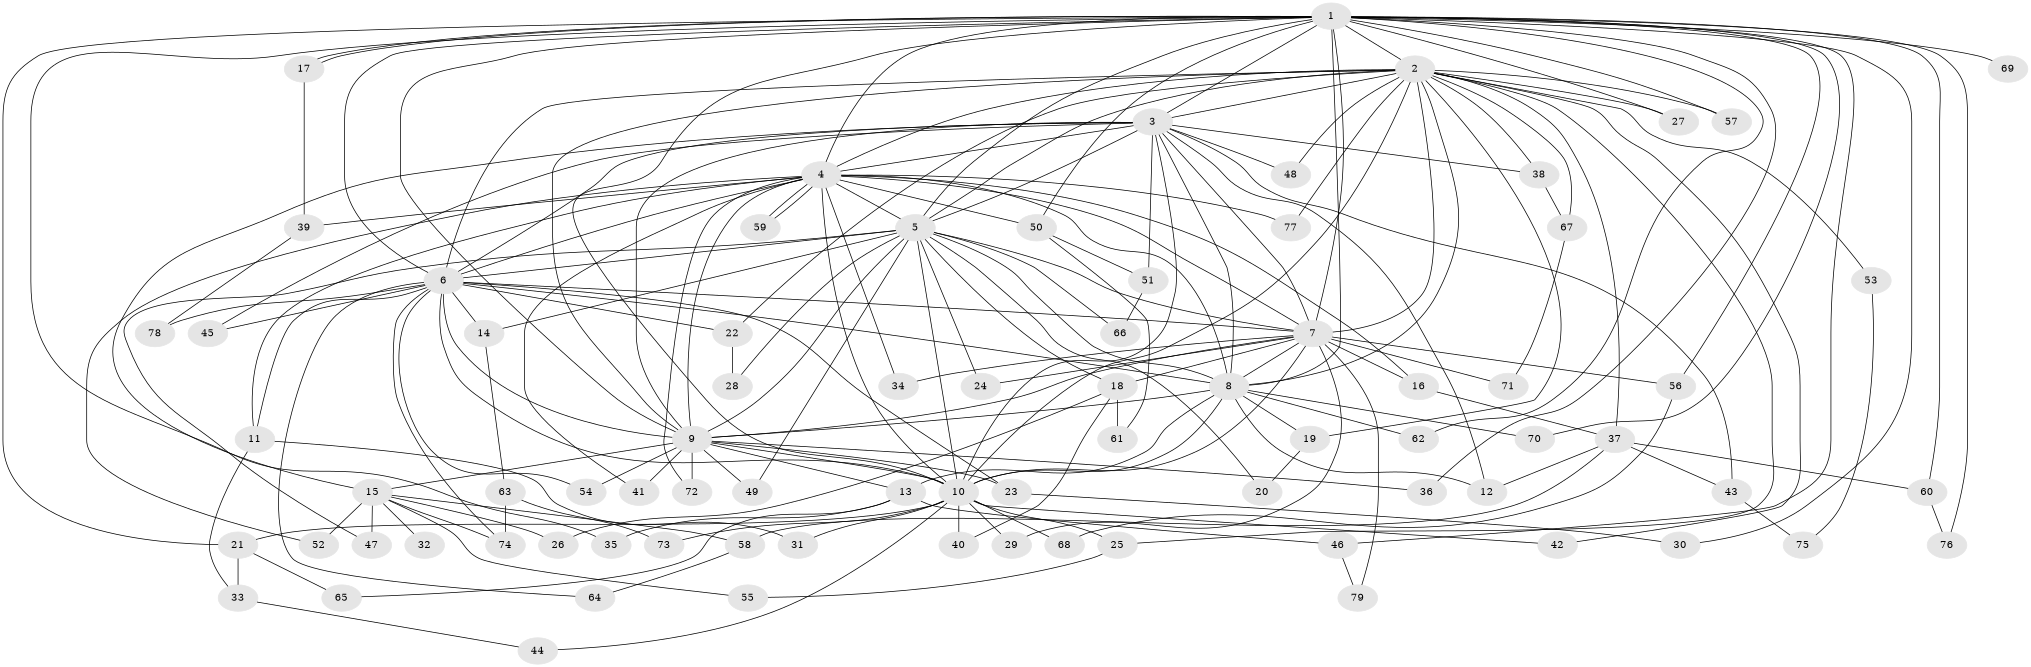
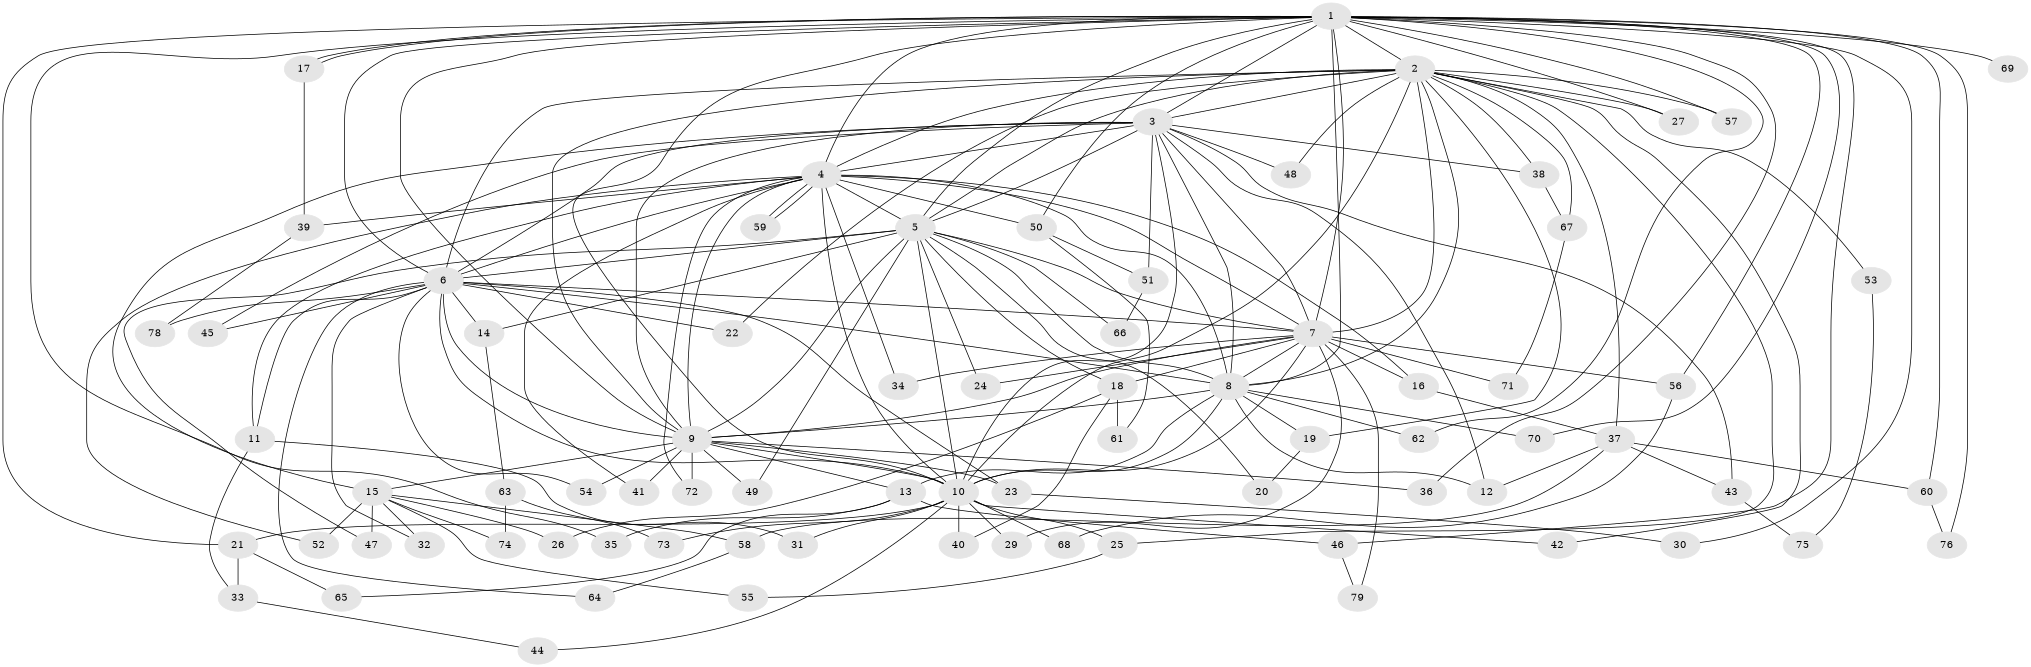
node "77": removed
node "28": removed
edge "6" -- "74": now "6" -- "32"
